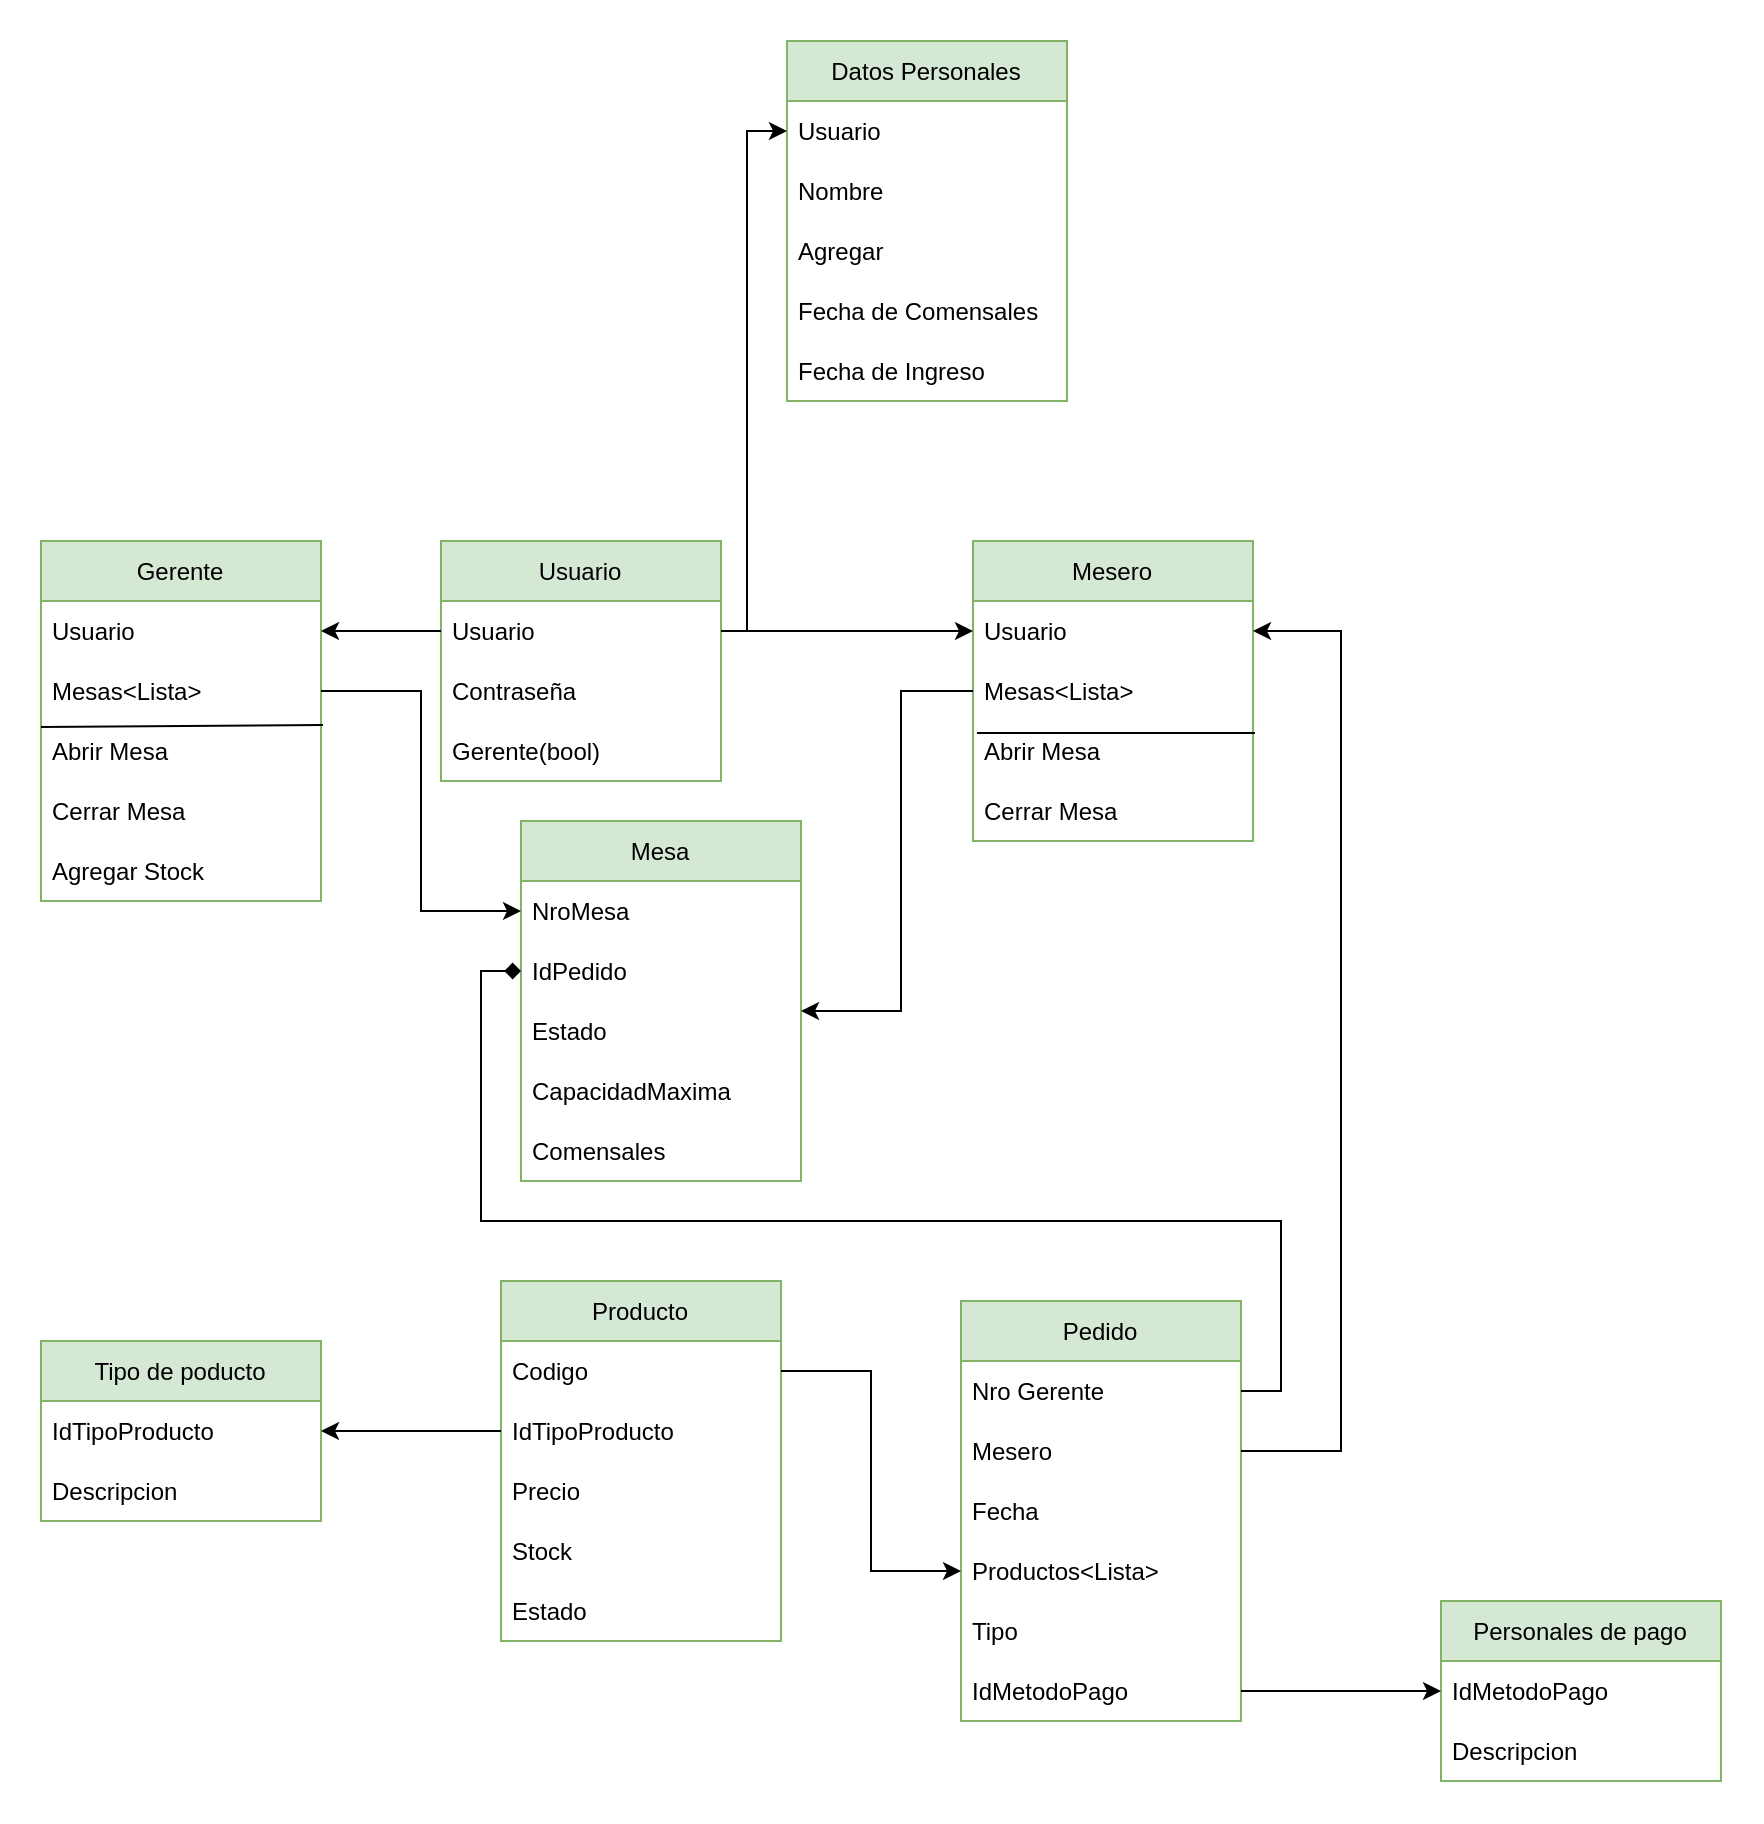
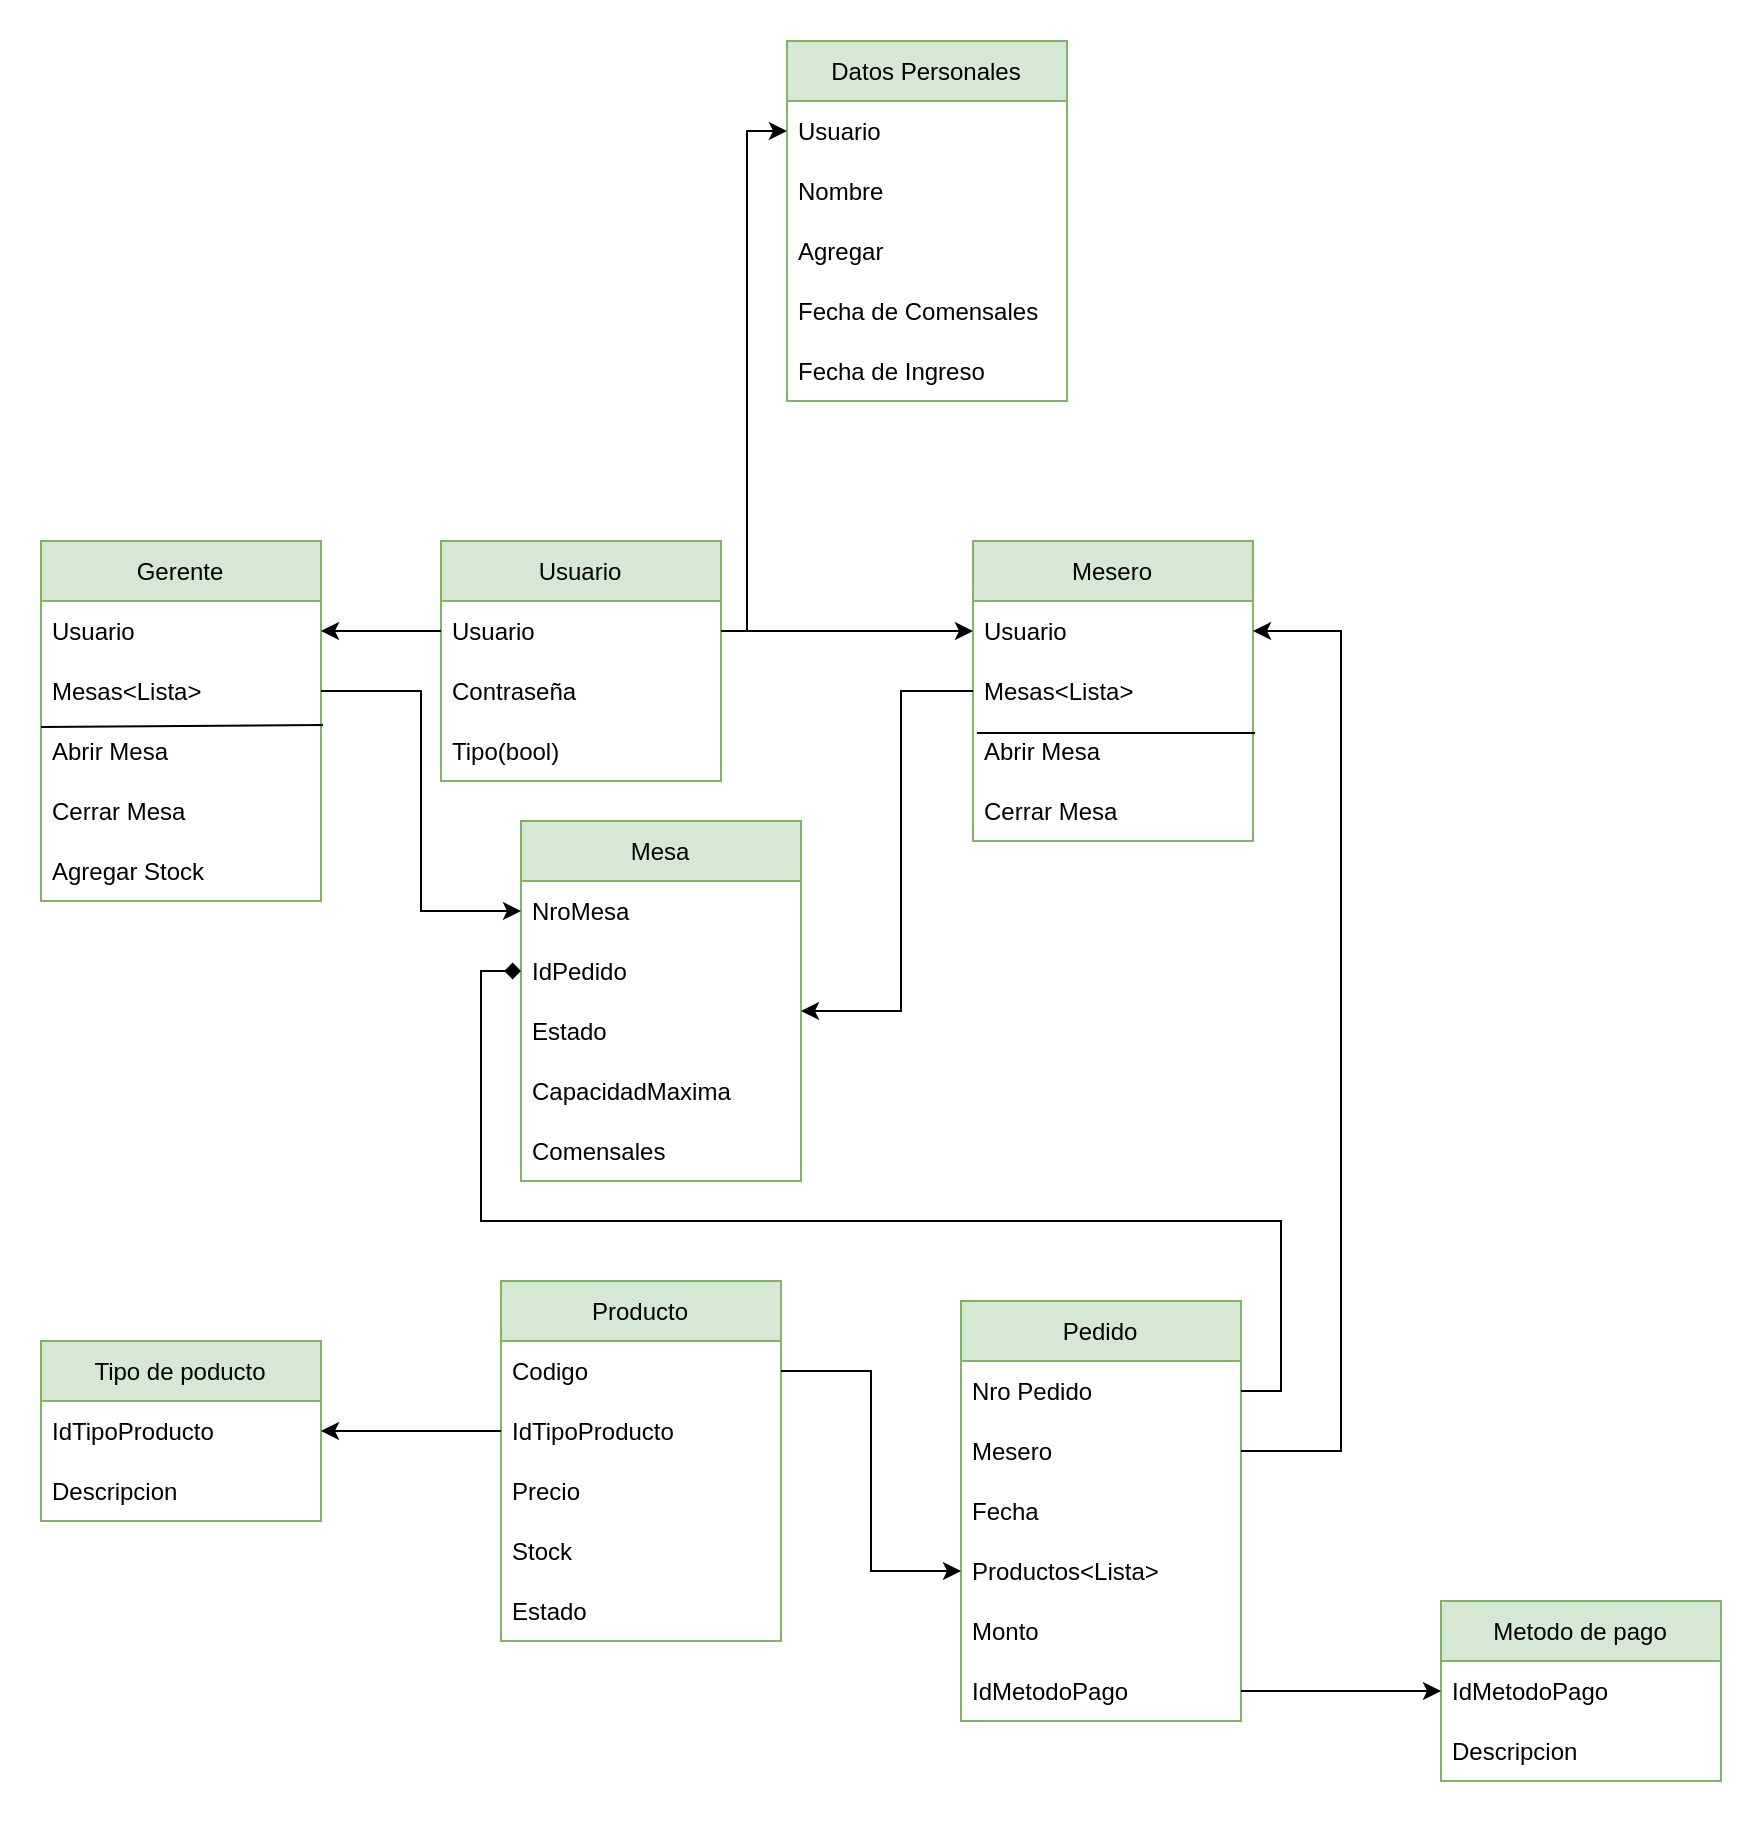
node "Gerente(bool)": label "Gerente(bool)" -> "Tipo(bool)"
node "Nro Gerente": label "Nro Gerente" -> "Nro Pedido"
node "Tipo": label "Tipo" -> "Monto"
node "Personales de pago": label "Personales de pago" -> "Metodo de pago"
